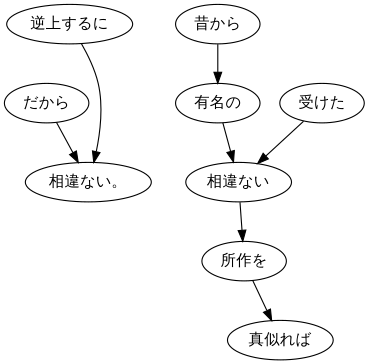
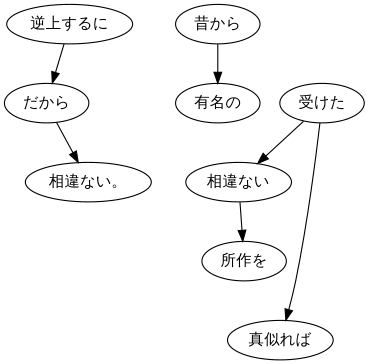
edge "逆上するに" -> "相違ない。": now "逆上するに" -> "だから"
edge "有名の" -> "相違ない": removed
edge "所作を" -> "真似れば": now "受けた" -> "真似れば"
